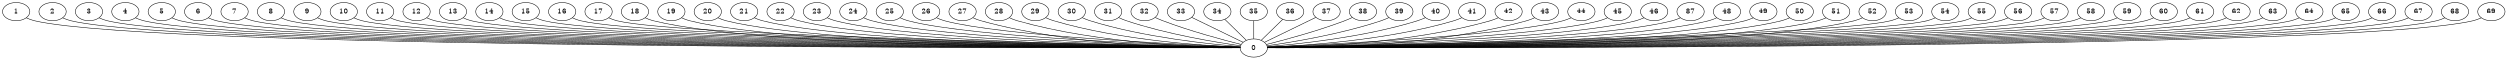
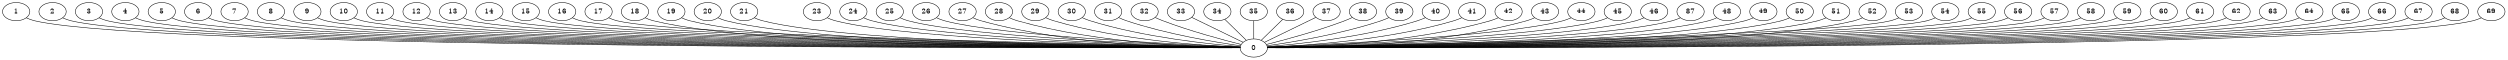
node "22": removed
